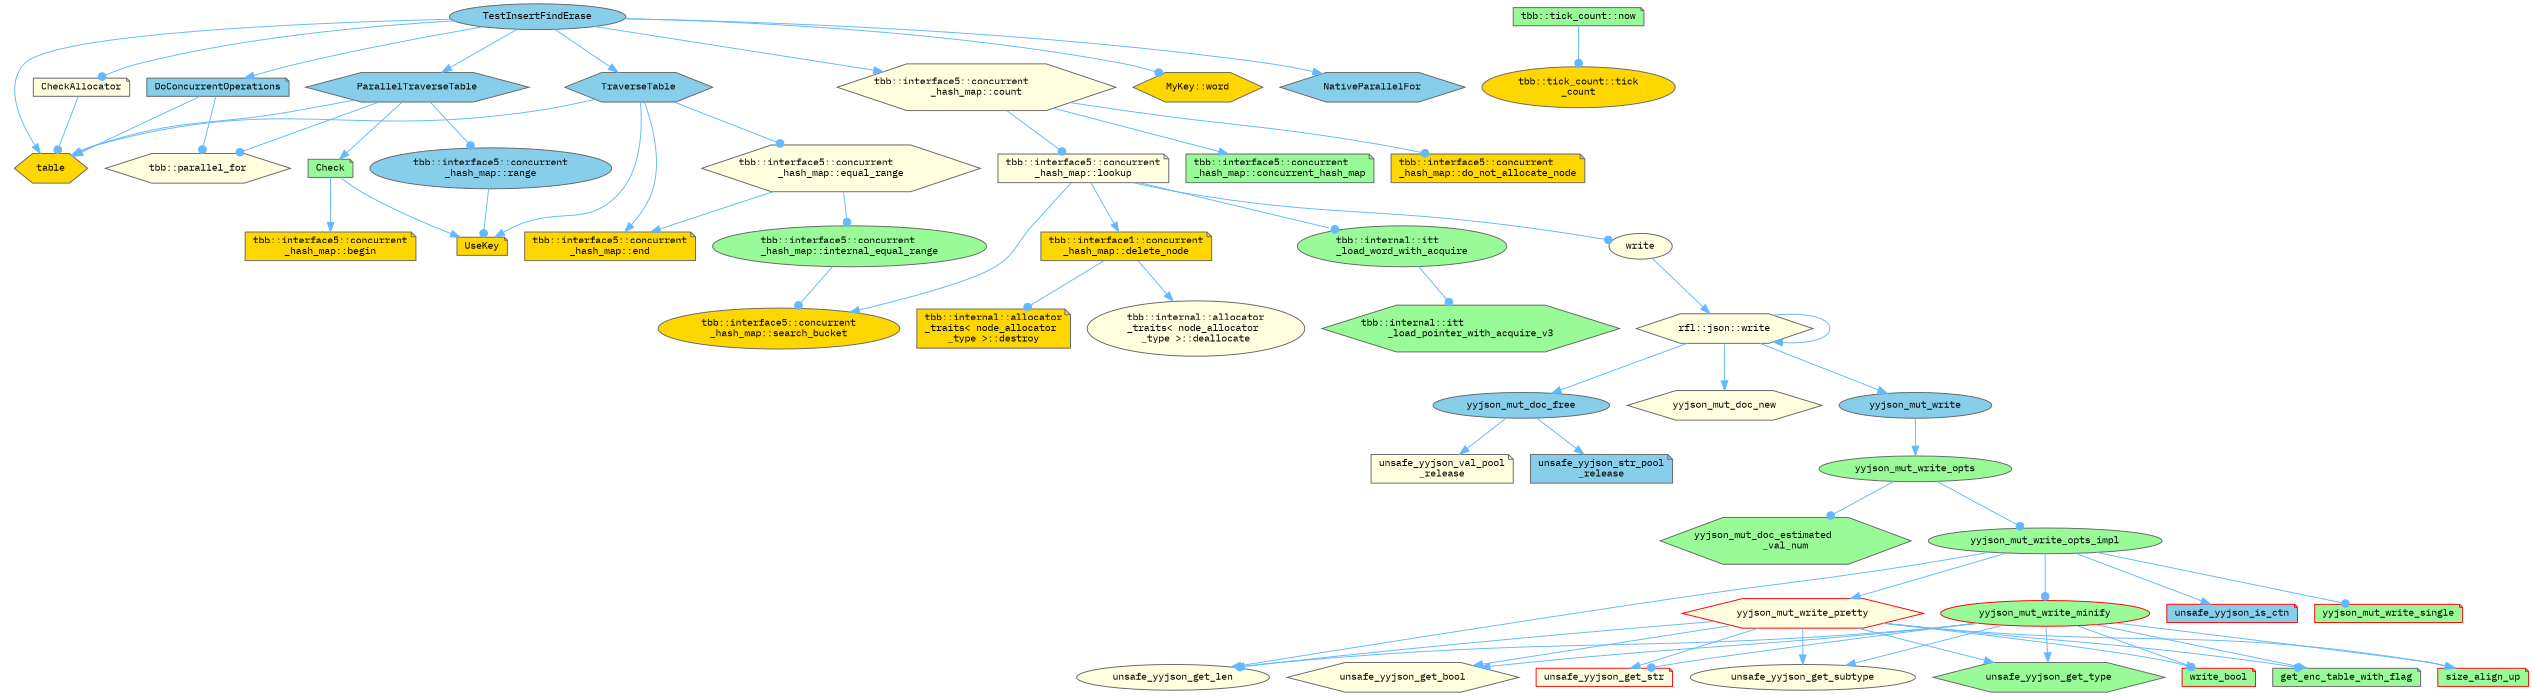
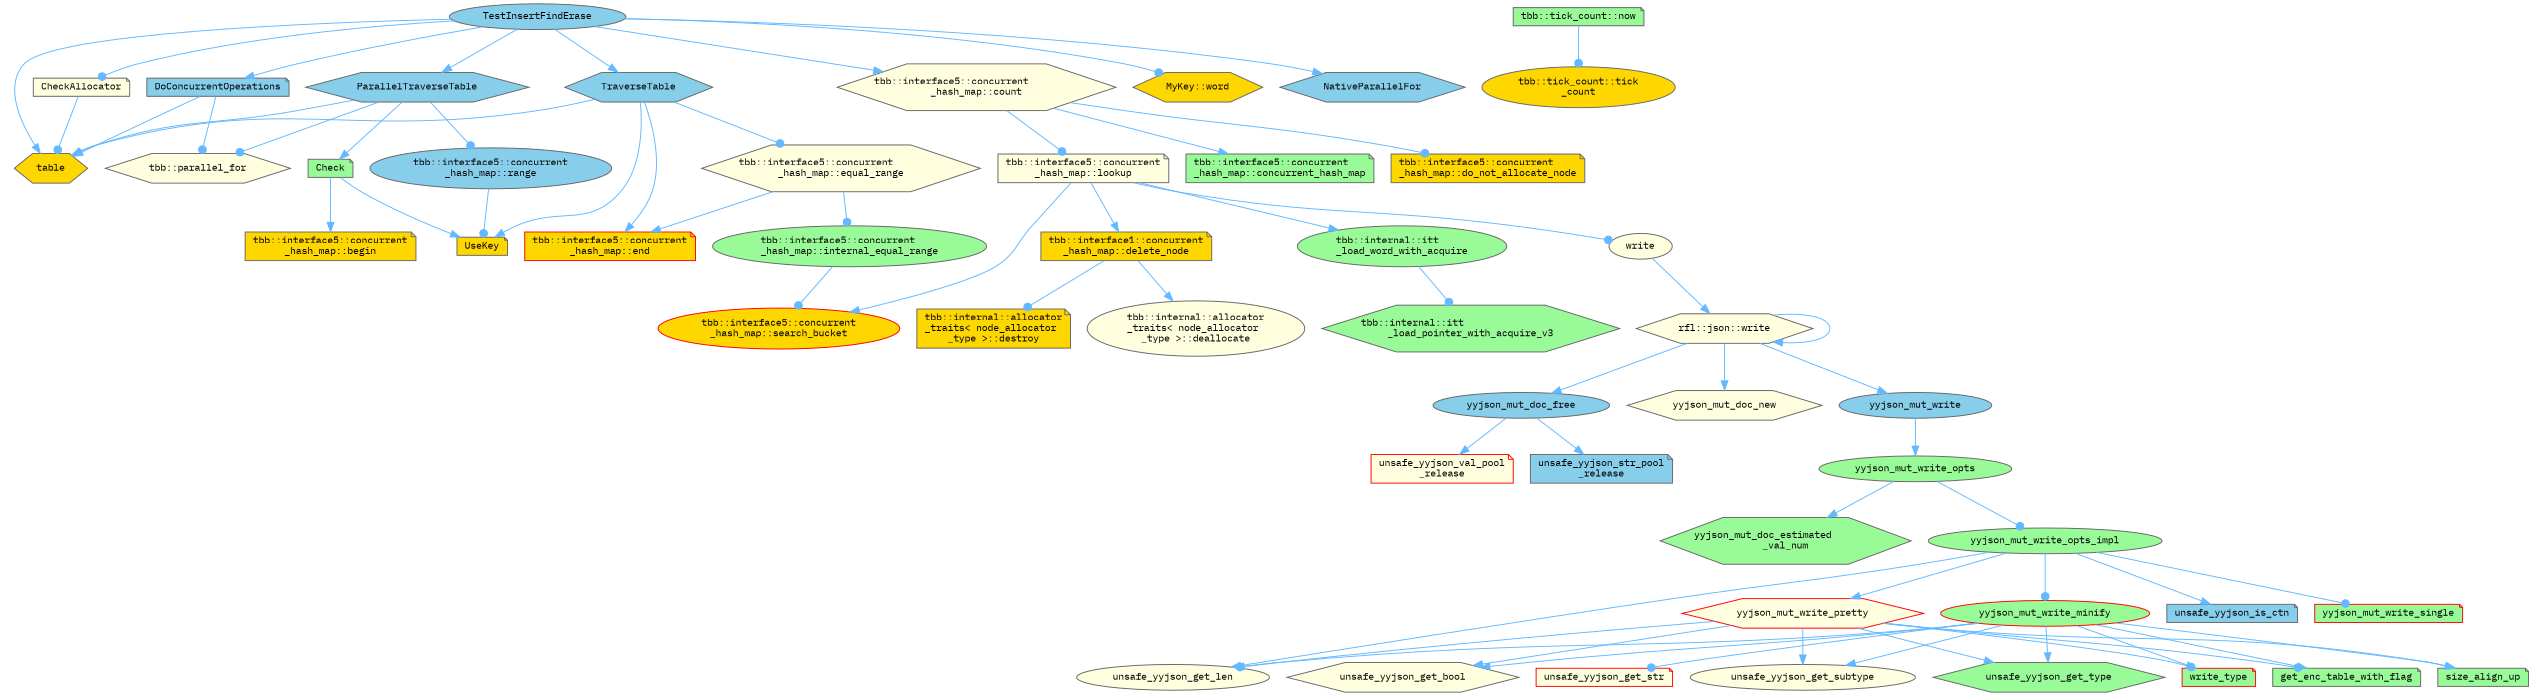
edge "tbb::interface5::concurrent _hash_map::lookup" -> "tbb::internal::itt _load_word_with_acquire": arrowhead dot -> normal
node "tbb::interface5::concurrent _hash_map::end": color grey40 -> red
node "tbb::interface5::concurrent _hash_map::search_bucket": color grey40 -> red
node "unsafe_yyjson_val_pool _release": color grey40 -> red
edge "yyjson_mut_write_opts" -> "yyjson_mut_doc_estimated _val_num": arrowhead dot -> normal
node "unsafe_yyjson_is_ctn": color red -> grey40
edge "yyjson_mut_write_pretty" -> "unsafe_yyjson_get_str": removed
node "write_bool": label "write_bool" -> "write_type"
node "size_align_up": color red -> grey40
